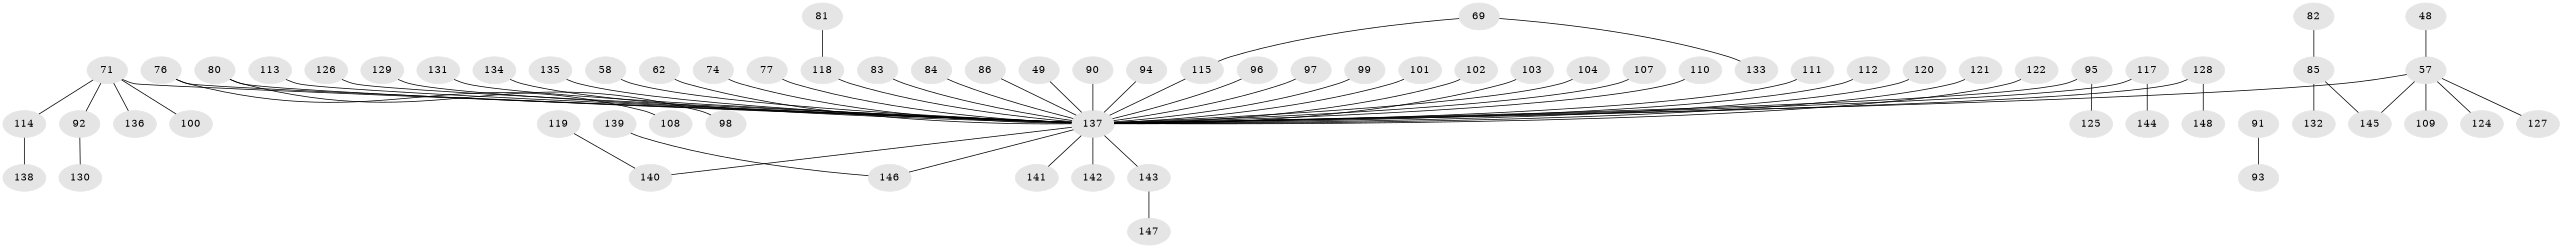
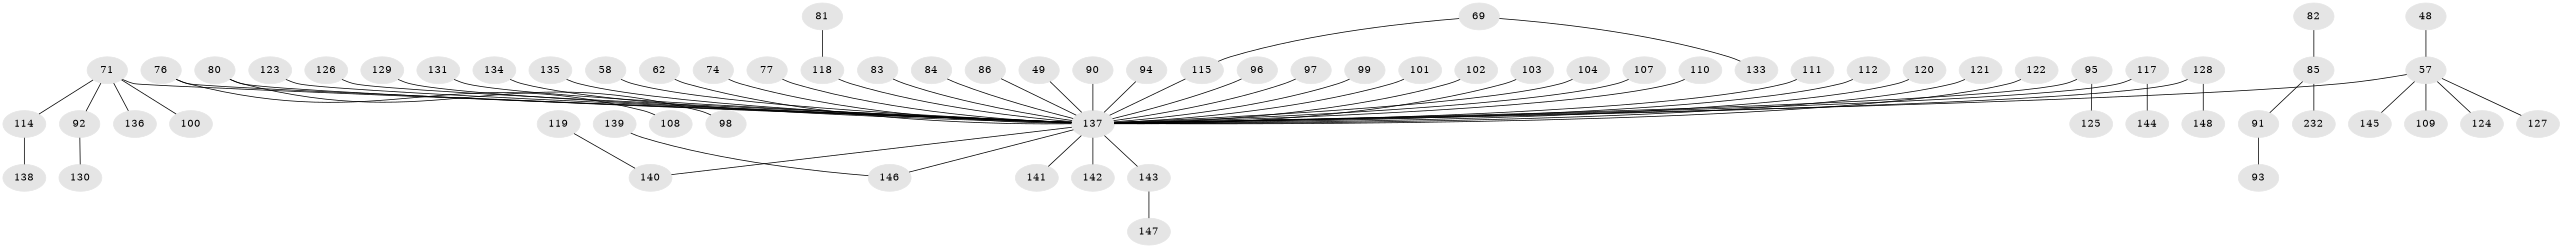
node "113": label "113" -> "123"
edge "85" -- "145": now "85" -- "91"
node "132": label "132" -> "232"
